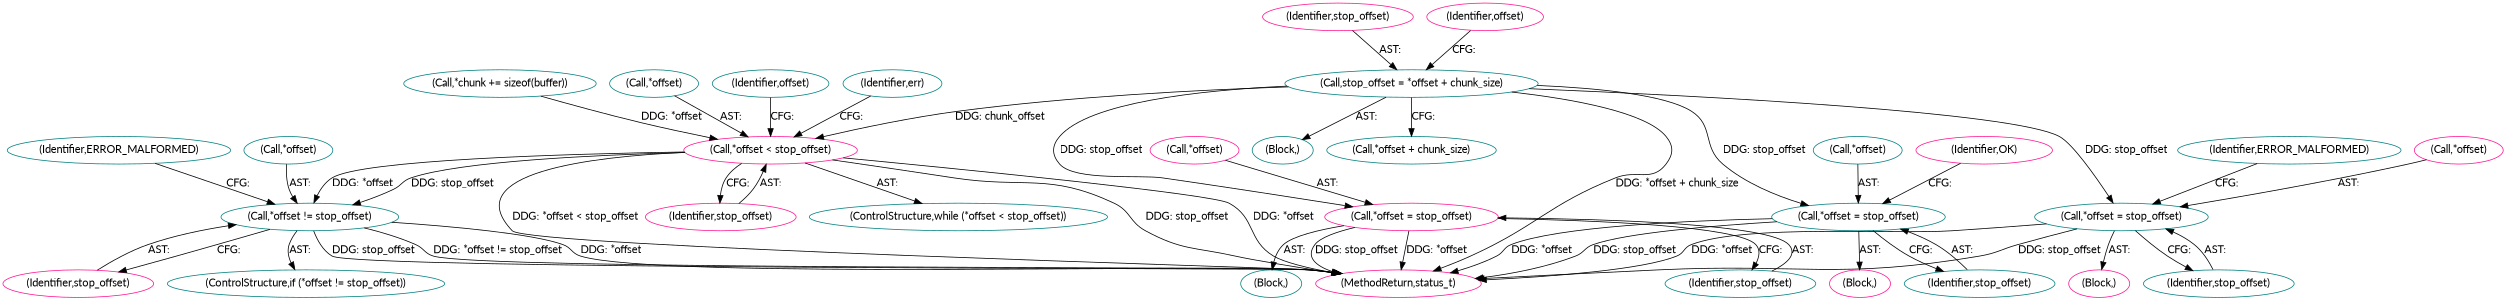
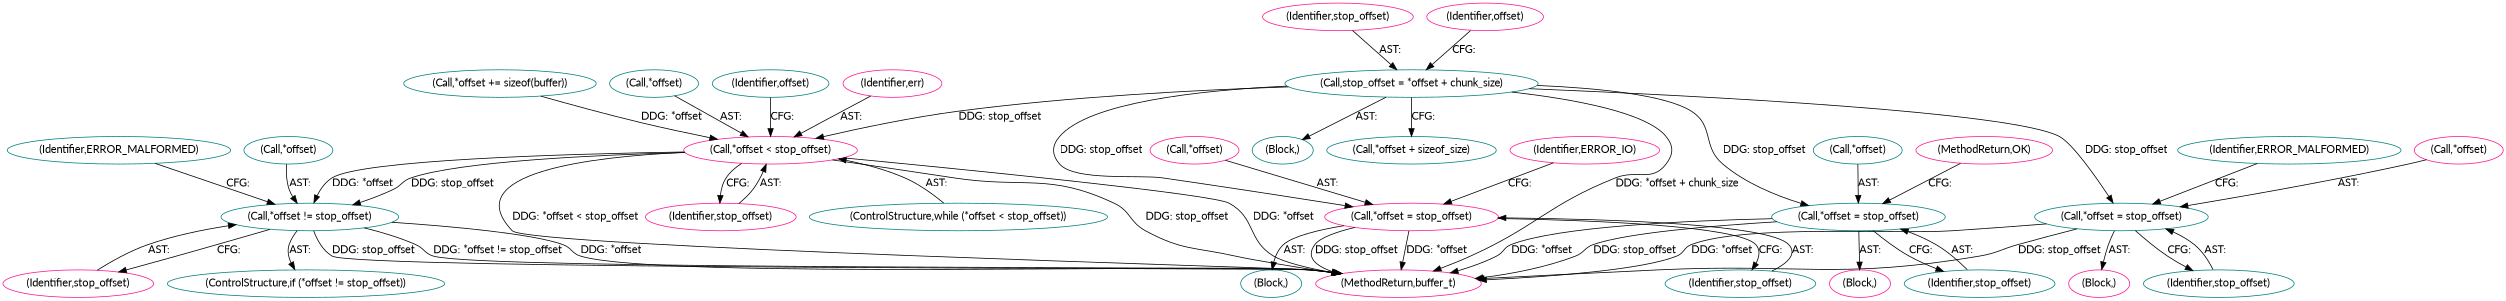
node "(Call,*chunk += sizeof(buffer))": label "(Call,*chunk += sizeof(buffer))" -> "(Call,*offset += sizeof(buffer))"
node "(Identifier,err)": color teal -> deeppink
edge "(Identifier,err)" -> "(Call,*offset < stop_offset)": label "CFG: " -> "AST: "
edge "(Call,stop_offset = *offset + chunk_size)" -> "(Call,*offset < stop_offset)": label "DDG: chunk_offset" -> "DDG: stop_offset"
node "(Call,*offset + chunk_size)": label "(Call,*offset + chunk_size)" -> "(Call,*offset + sizeof_size)"
node "(Identifier,ERROR_IO)": added
node "(Identifier,OK)": label "(Identifier,OK)" -> "(MethodReturn,OK)"
edge "(Call,*offset < stop_offset)" -> "(ControlStructure,while (*offset < stop_offset))": reversed
node "(MethodReturn,status_t)": label "(MethodReturn,status_t)" -> "(MethodReturn,buffer_t)"
